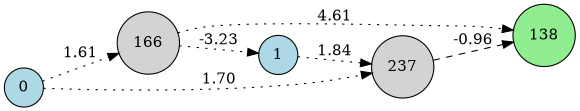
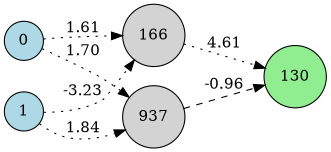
node "138": label "138" -> "130"
edge "166" -> "1": reversed
node "237": label "237" -> "937"
